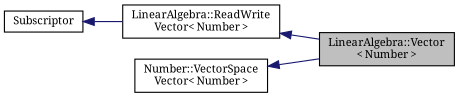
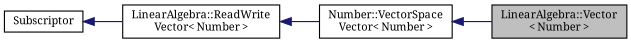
edge "LinearAlgebra::Vector < Number >" -> "LinearAlgebra::ReadWrite Vector< Number >": now "Number::VectorSpace Vector< Number >" -> "LinearAlgebra::ReadWrite Vector< Number >"
